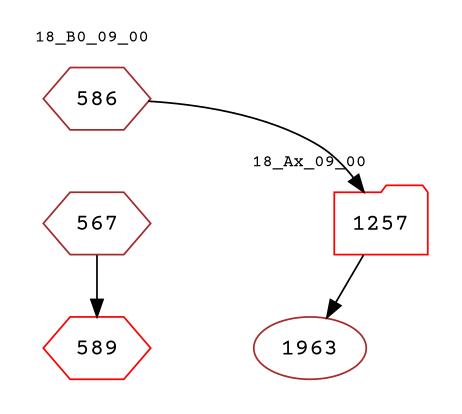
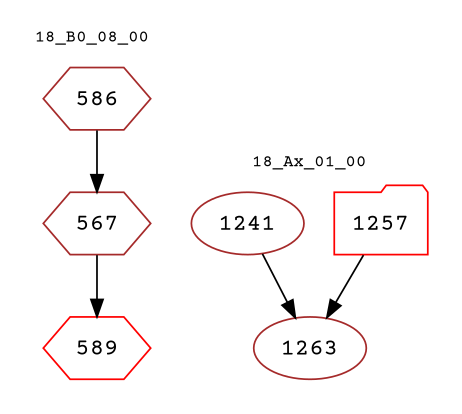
cluster "18_B0_09_00": label "18_B0_09_00" -> "18_B0_08_00"
edge "586" -> "1257": now "586" -> "567"
cluster "18_Ax_09_00": label "18_Ax_09_00" -> "18_Ax_01_00"
node "1241": added
node "1963": label "1963" -> "1263"
